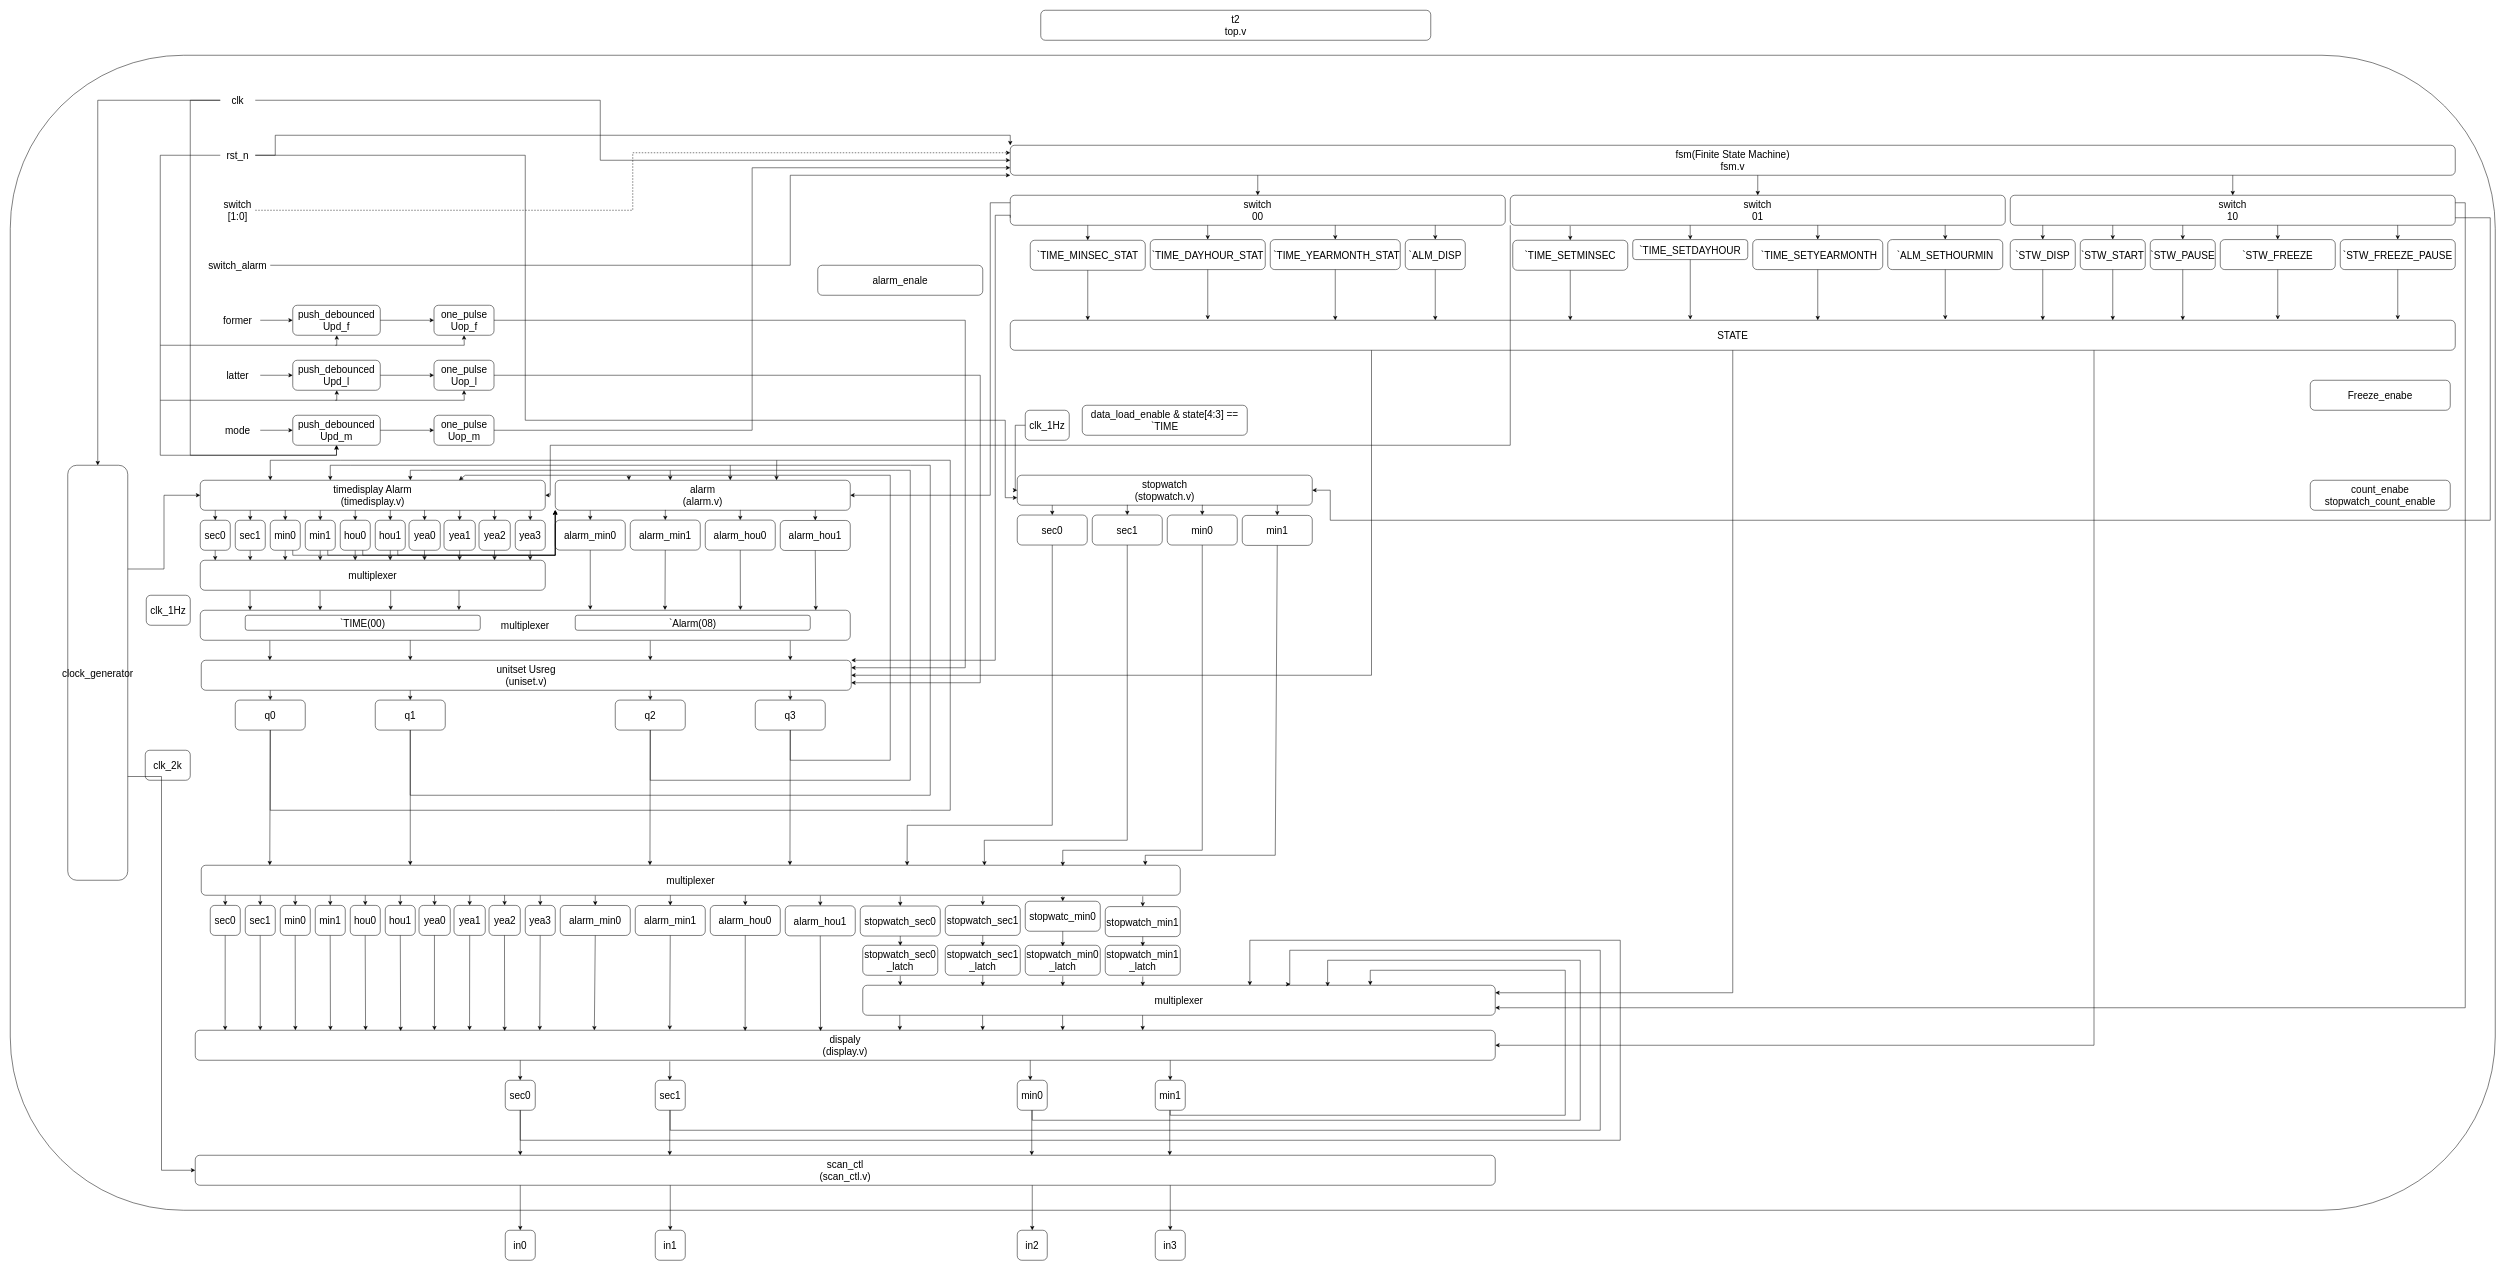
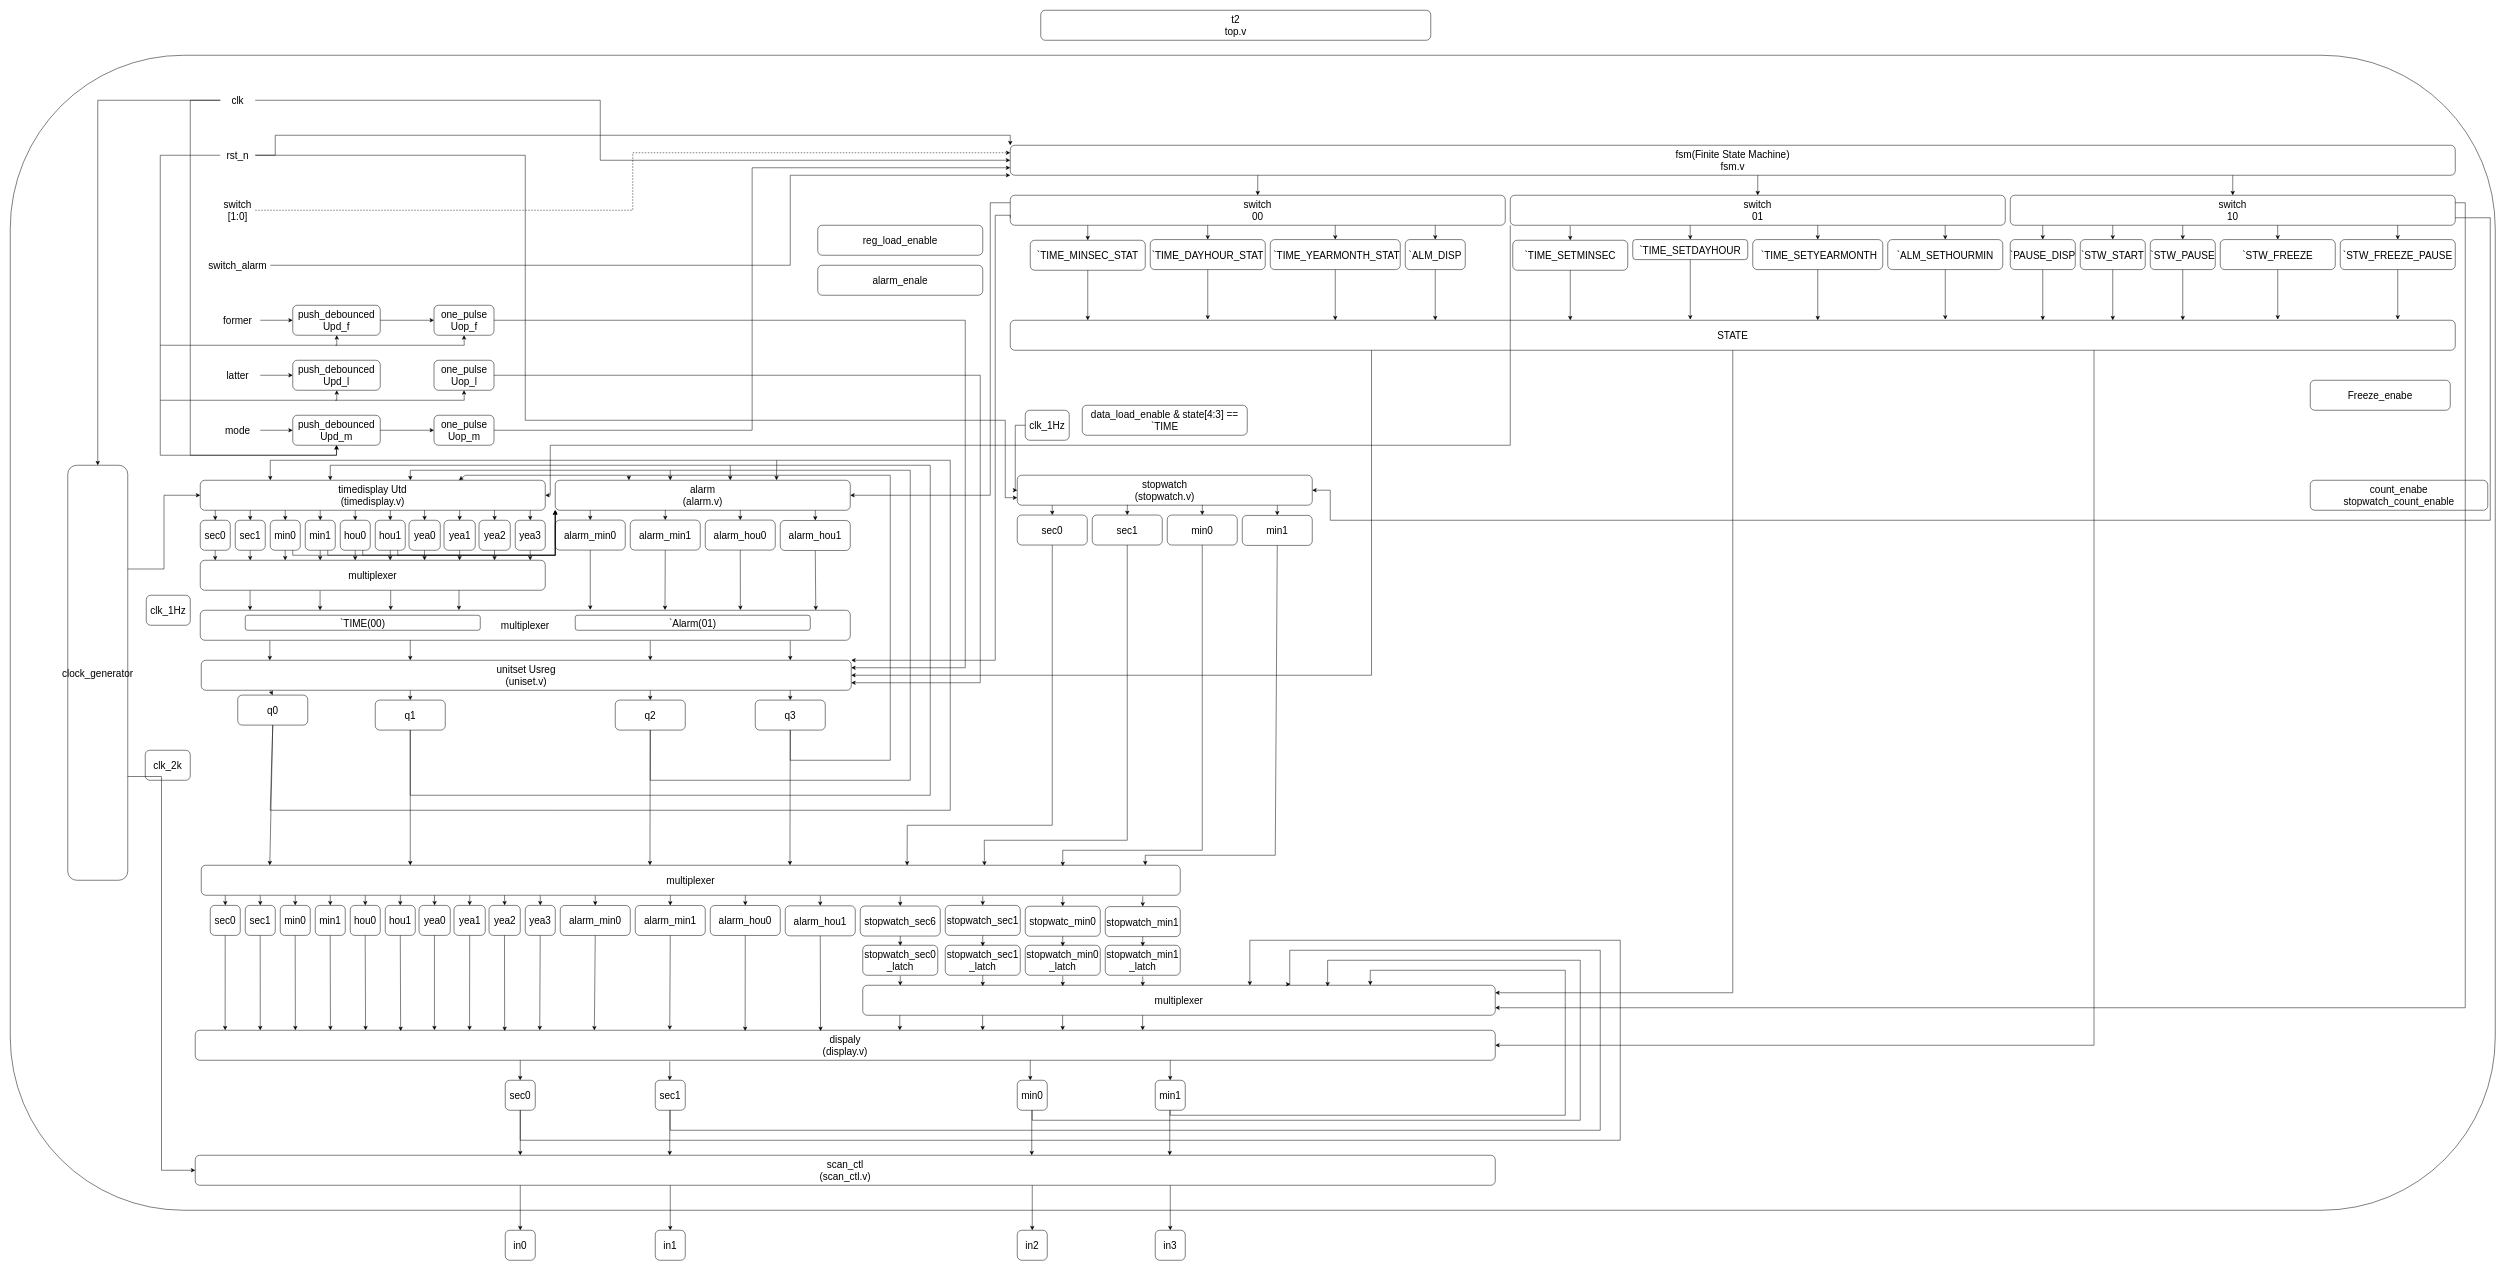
node "reg_load_enable": added
node "`STW_DISP": label "`STW_DISP" -> "`PAUSE_DISP"
edge "push_debounced Upd_l" -> "one_pulse Uop_l": removed
node "timedisplay Alarm (timedisplay.v)": label "timedisplay Alarm (timedisplay.v)" -> "timedisplay Utd (timedisplay.v)"
node "count_enabe stopwatch_count_enable": size 140x30 -> 178x30
node "`Alarm(08)": label "`Alarm(08)" -> "`Alarm(01)"
node "q0": moved (270, 715) -> (273, 710)
node "stopwatc_min0": moved (1063, 916) -> (1063, 921)
node "stopwatch_sec0": label "stopwatch_sec0" -> "stopwatch_sec6"
